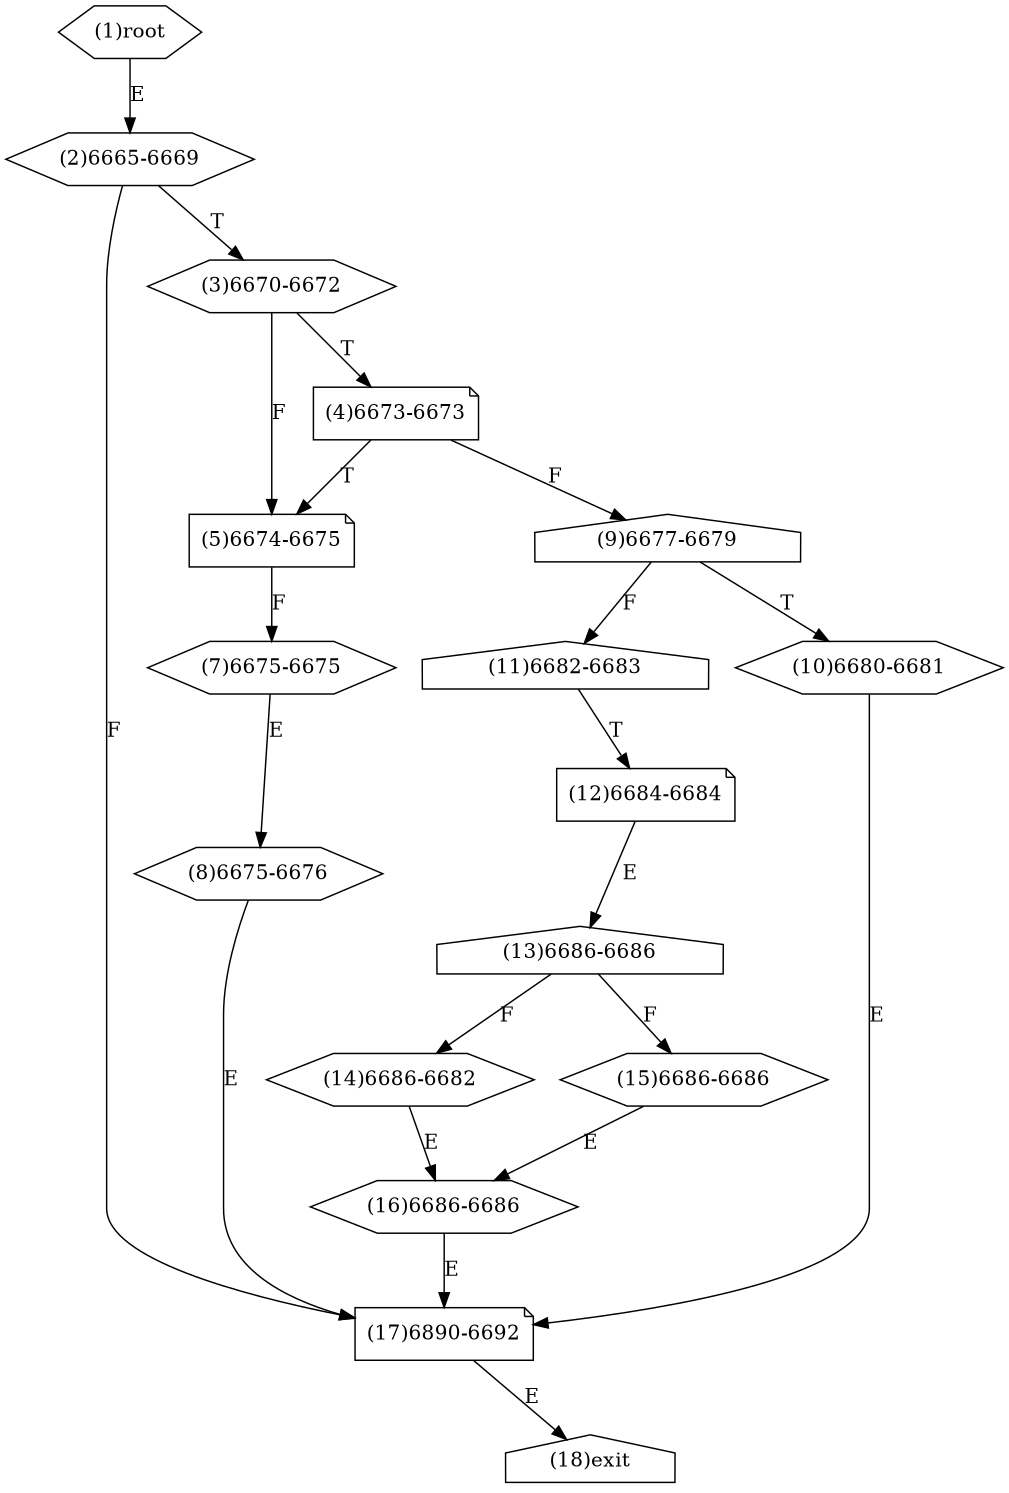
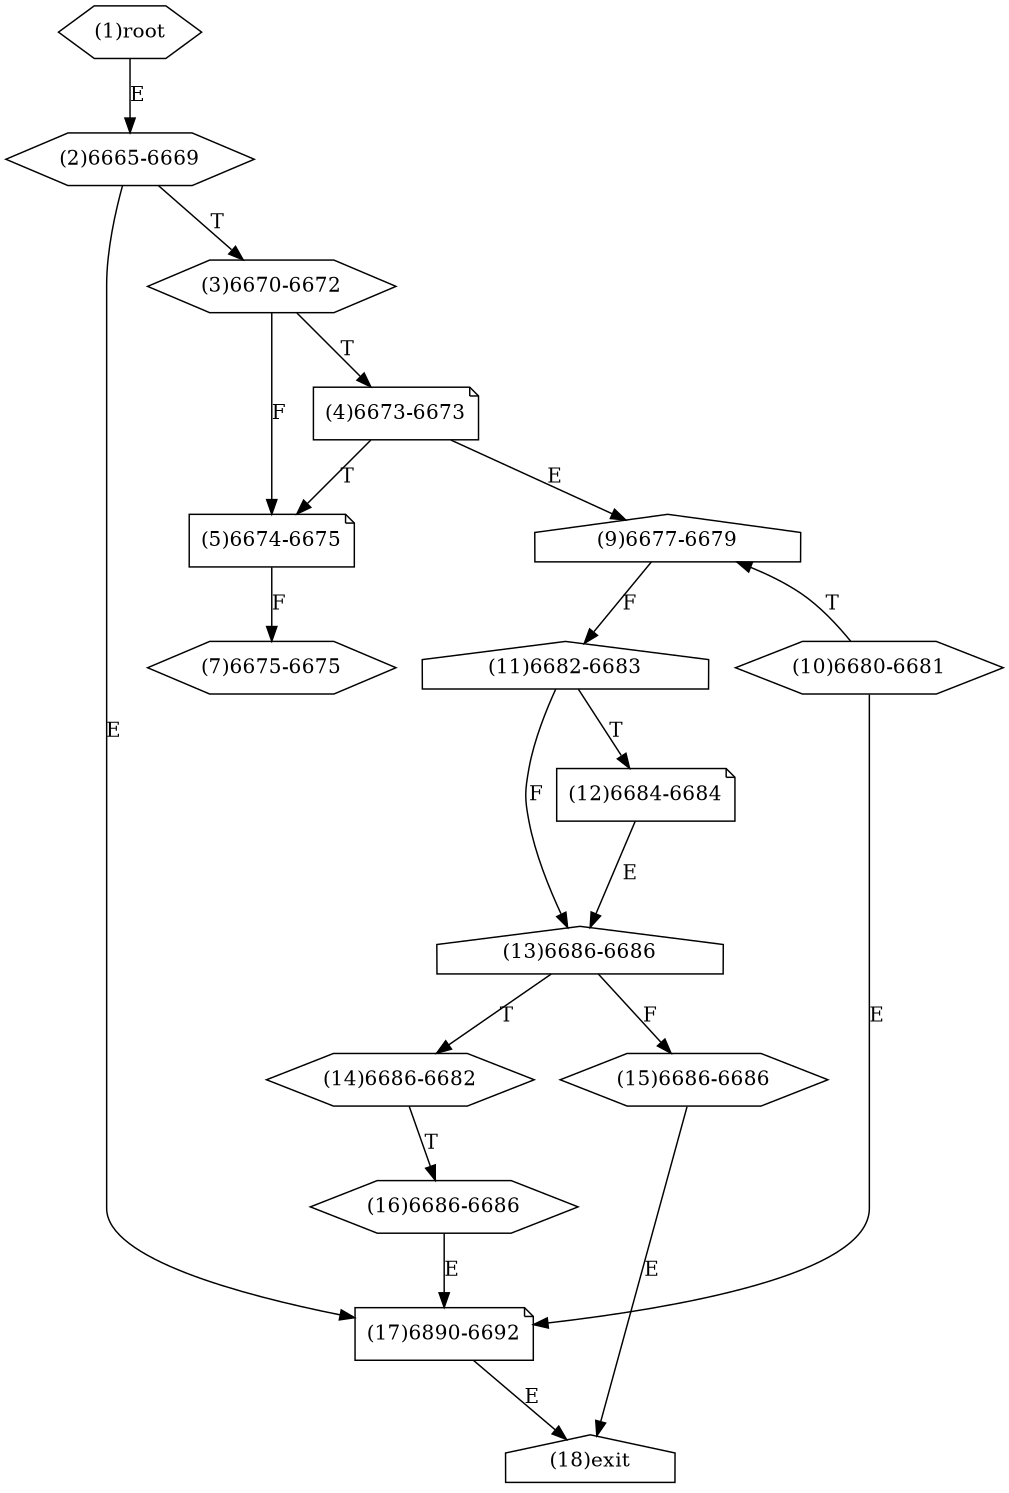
edge "(4)6673-6673" -> "(9)6677-6679": label "F" -> "E"
edge "(9)6677-6679" -> "(10)6680-6681": reversed
edge "(2)6665-6669" -> "(17)6890-6692": label "F" -> "E"
edge "(11)6682-6683" -> "(13)6686-6686": added, label "F"
node "(8)6675-6676": removed
edge "(13)6686-6686" -> "(14)6686-6682": label "F" -> "T"
edge "(15)6686-6686" -> "(16)6686-6686": now "(15)6686-6686" -> "(18)exit"
edge "(14)6686-6682" -> "(16)6686-6686": label "E" -> "T"
